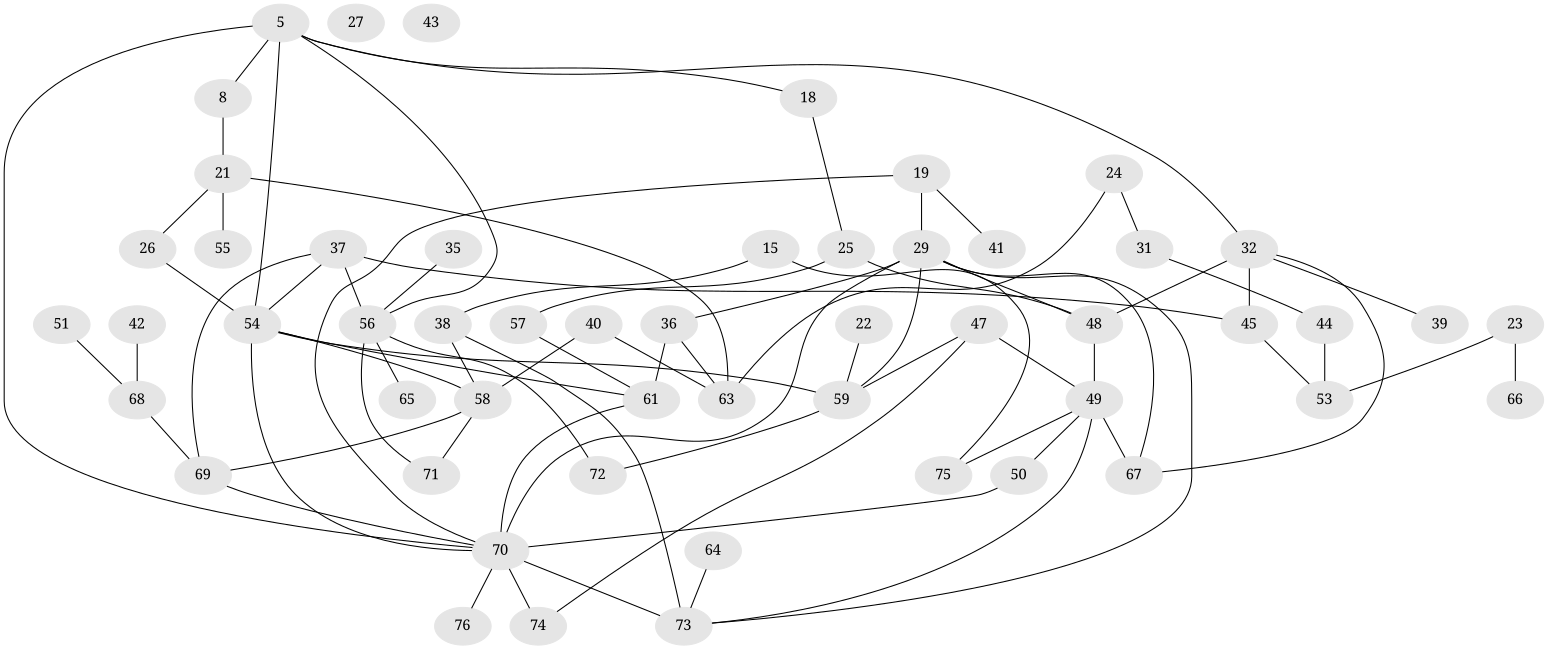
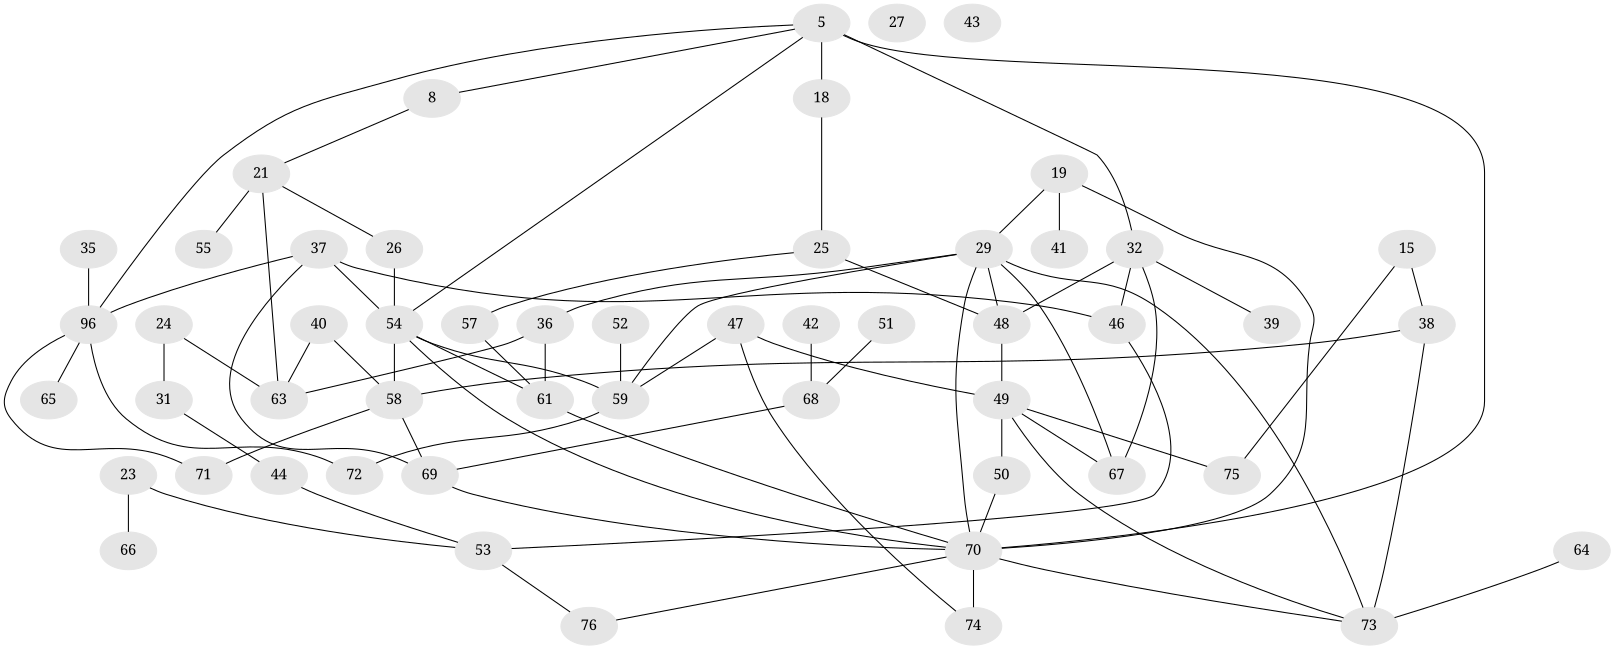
node "56": label "56" -> "96"
node "22": label "22" -> "52"
node "45": label "45" -> "46"
edge "53" -- "76": added
